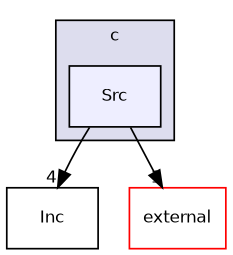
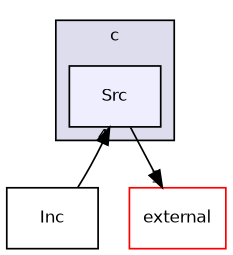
edge "Src" -> "Inc": reversed
